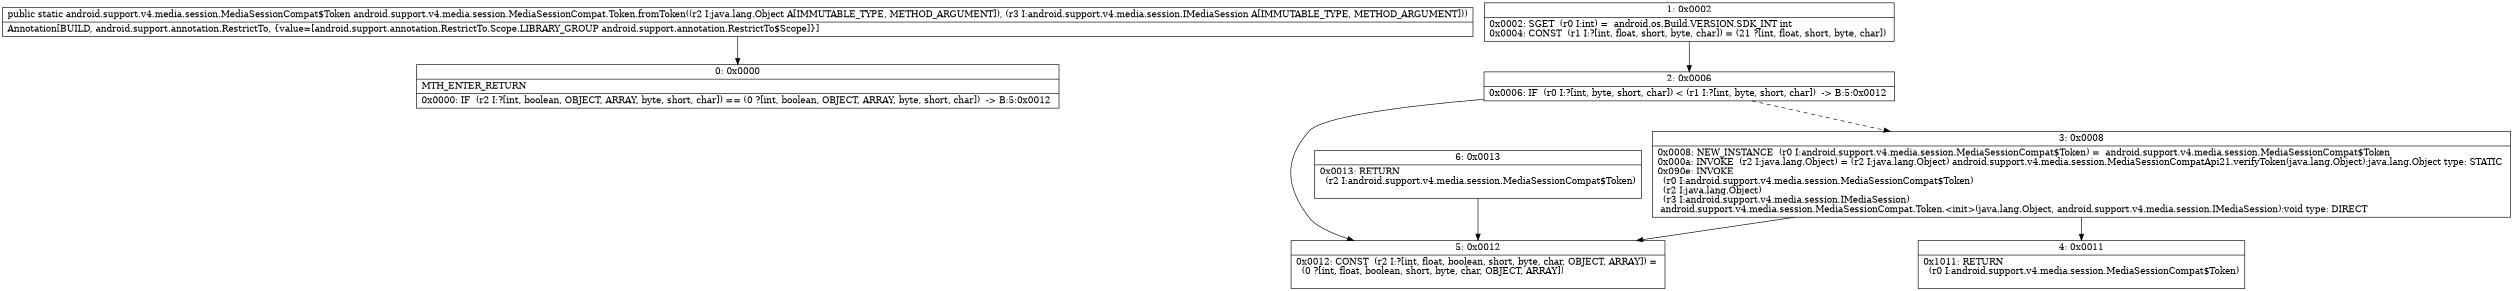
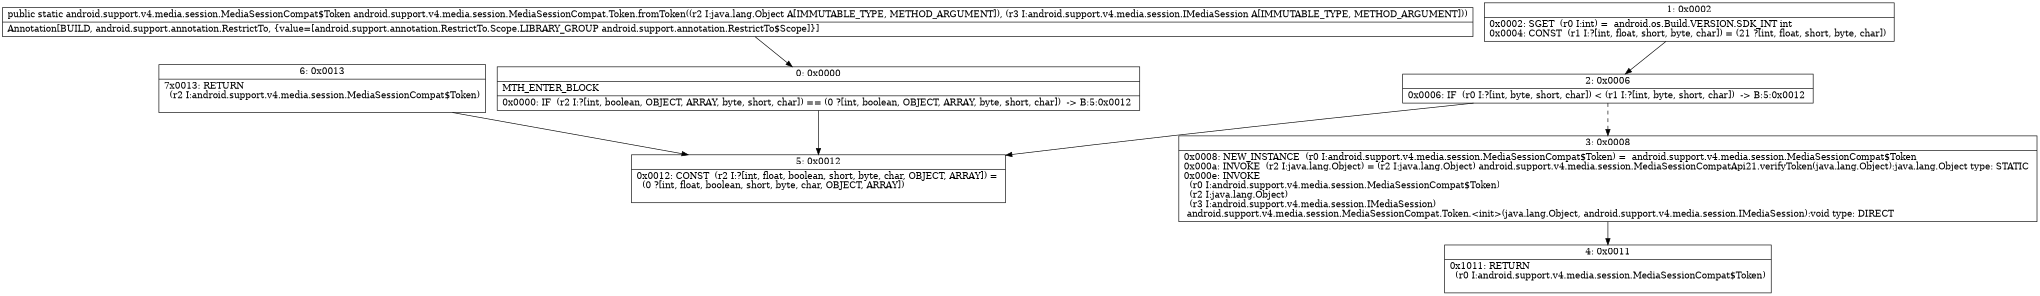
node "0: 0x0000": text "MTH_ENTER_RETURN" -> "MTH_ENTER_BLOCK"
node "6: 0x0013": text "0x0013: RETURN" -> "7x0013: RETURN"
node "3: 0x0008": text "0x090e: INVOKE" -> "0x000e: INVOKE"
edge "3: 0x0008" -> "5: 0x0012": now "0: 0x0000" -> "5: 0x0012"
